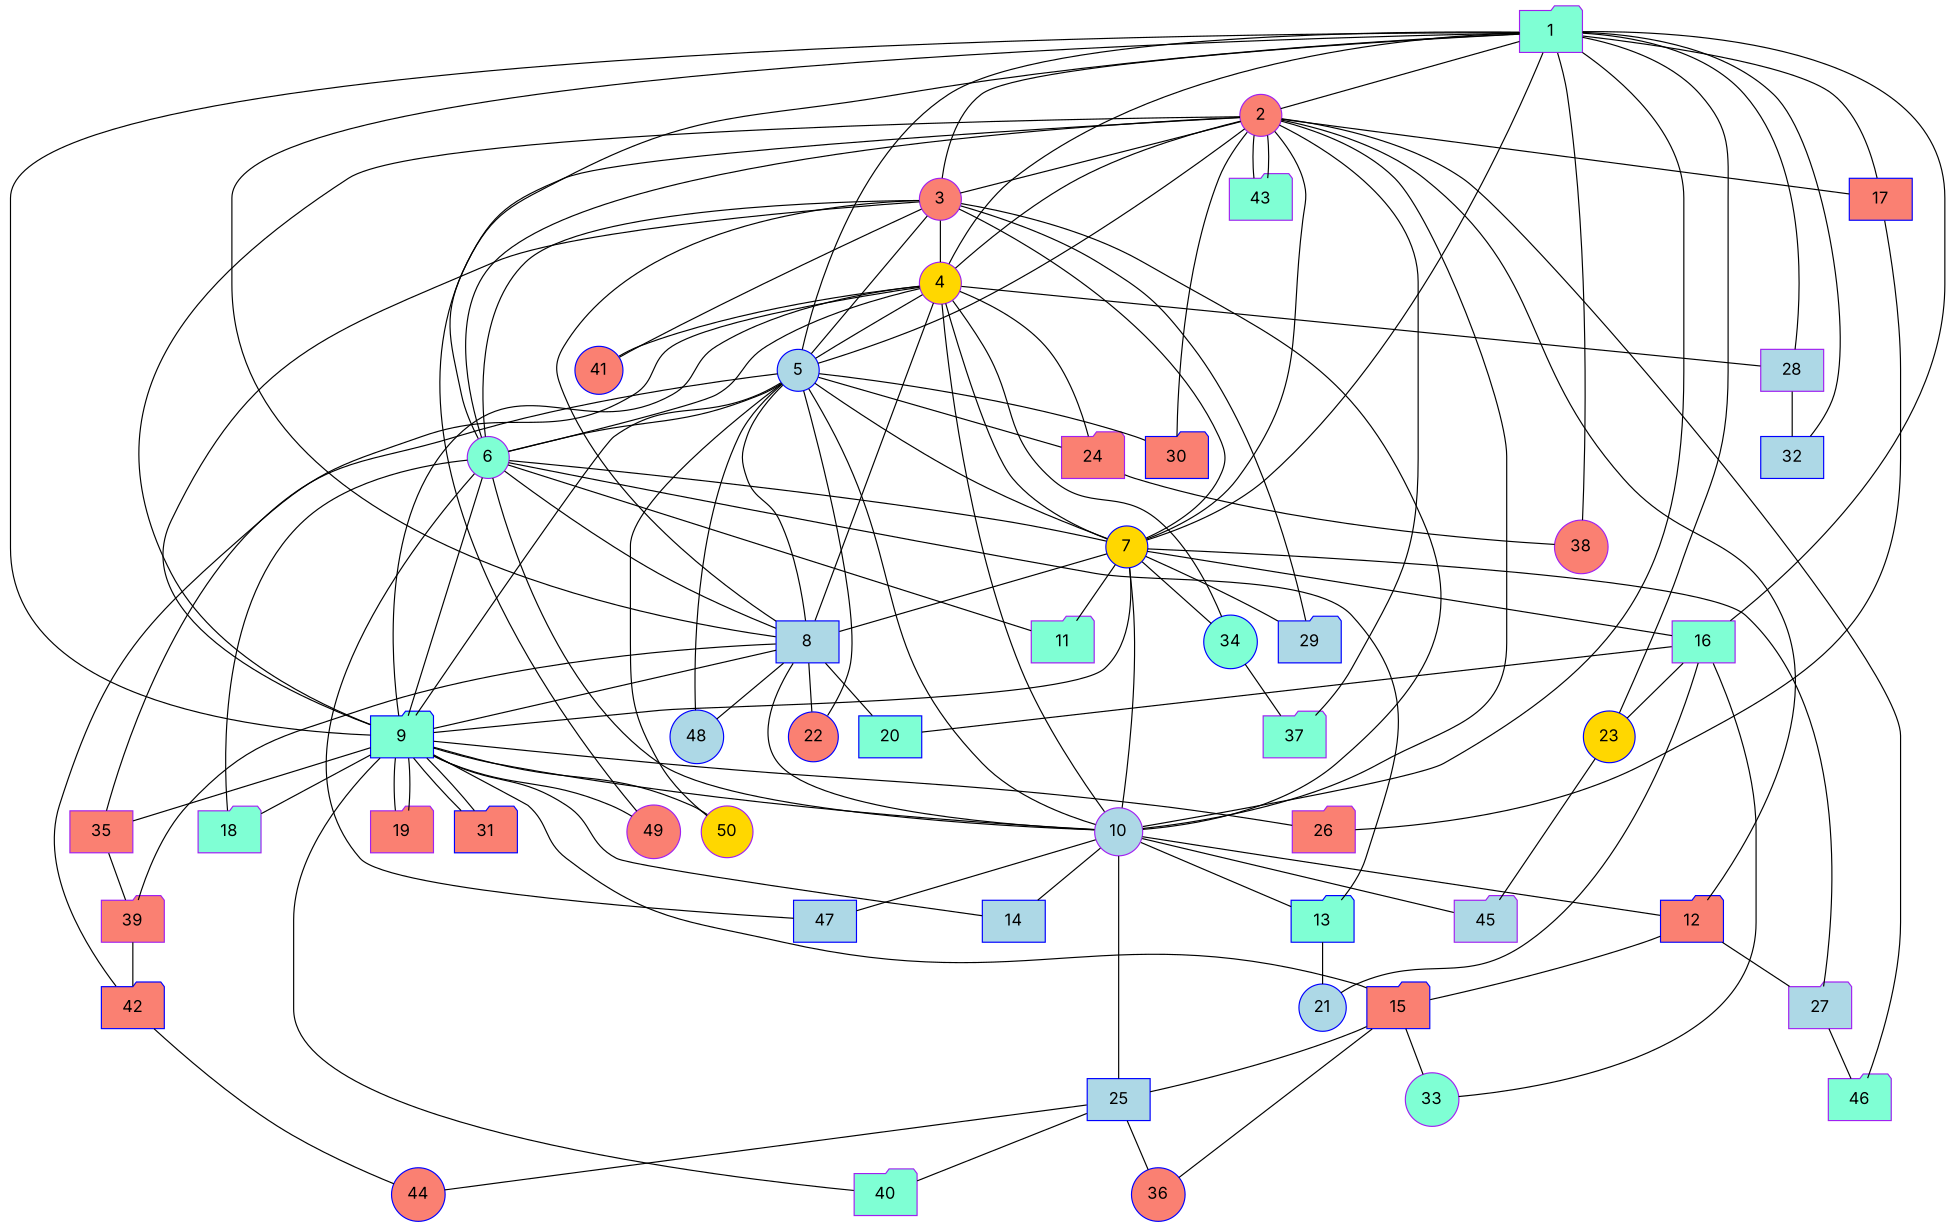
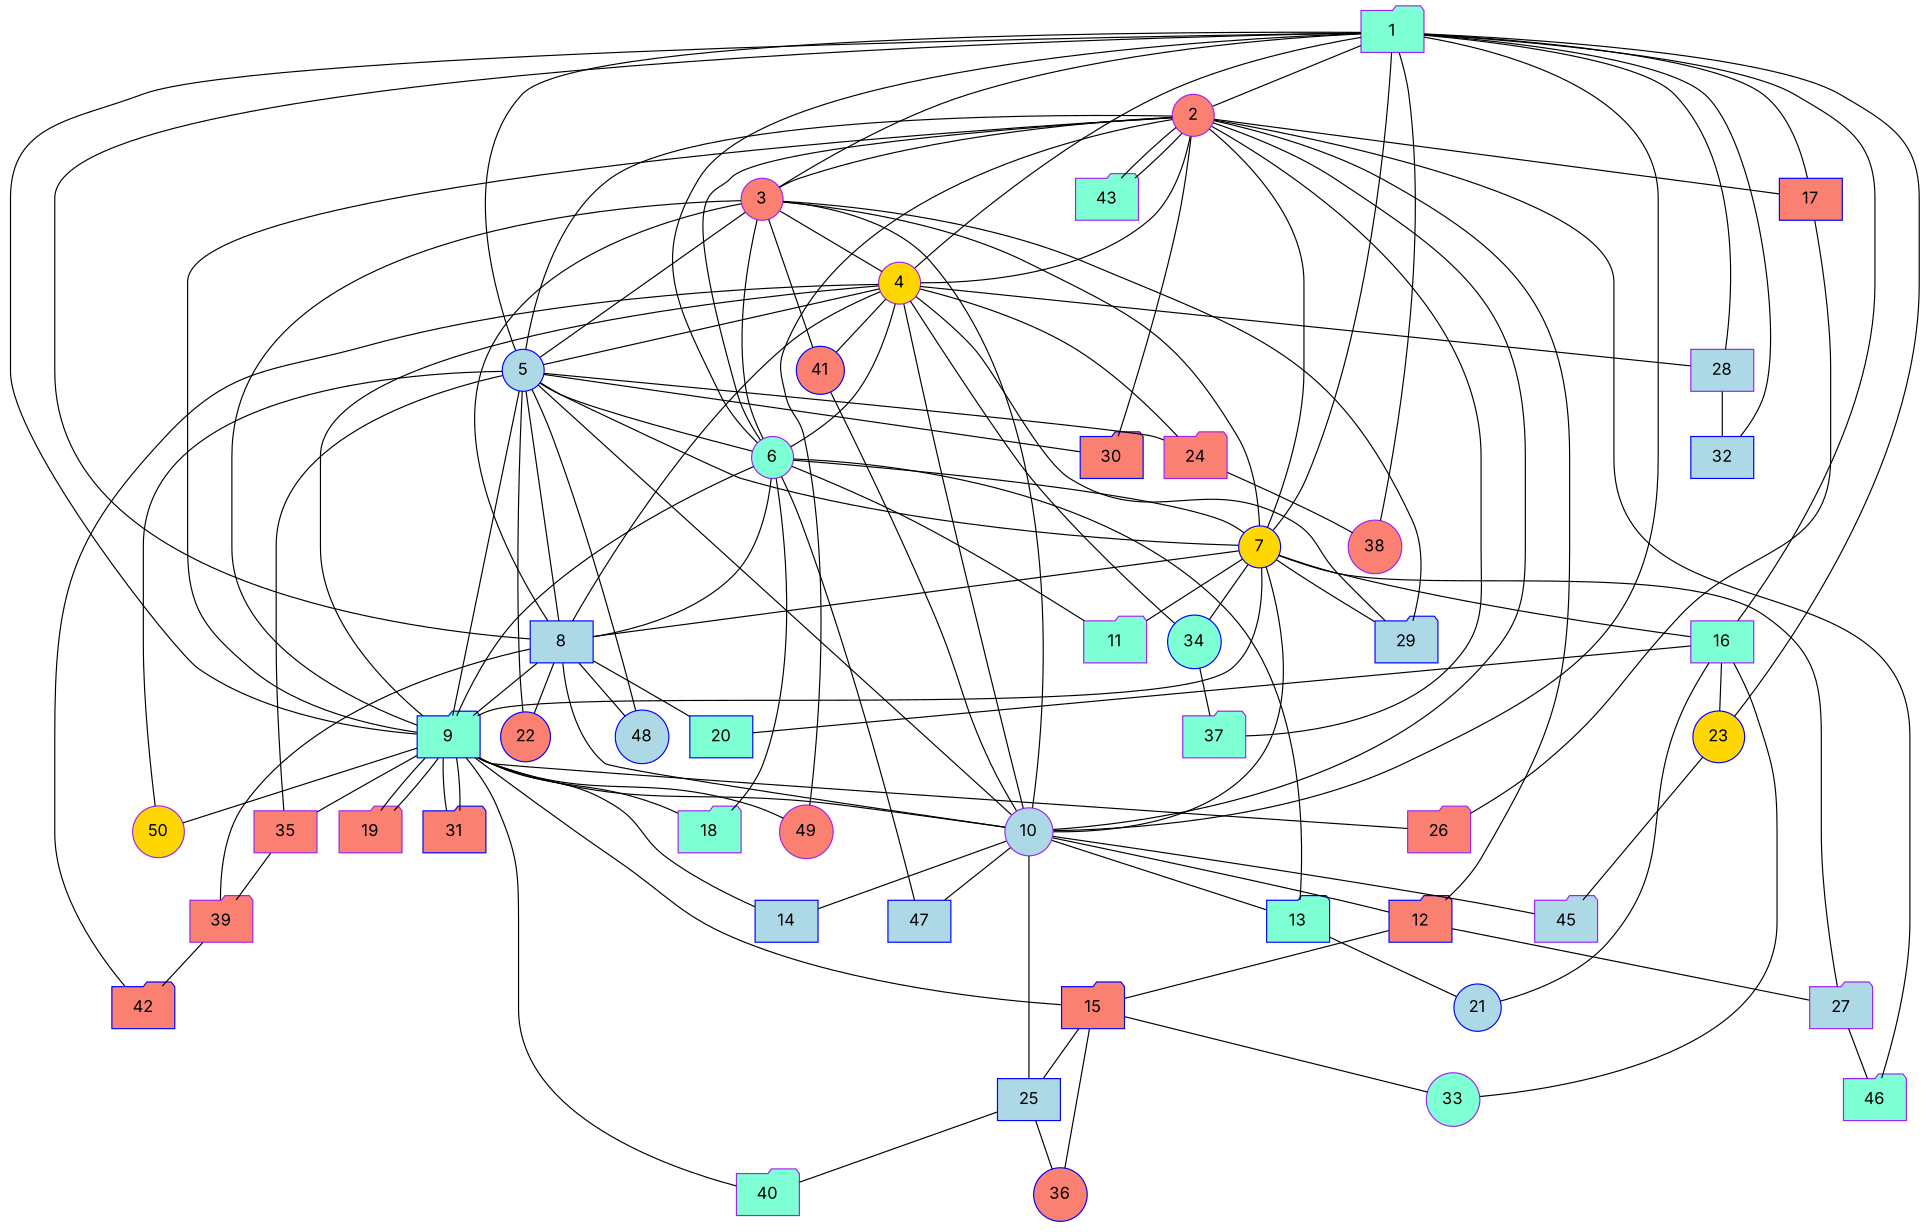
edge "4" -- "7": now "4" -- "29"
edge "6" -- "10": now "41" -- "10"
node "44": removed
